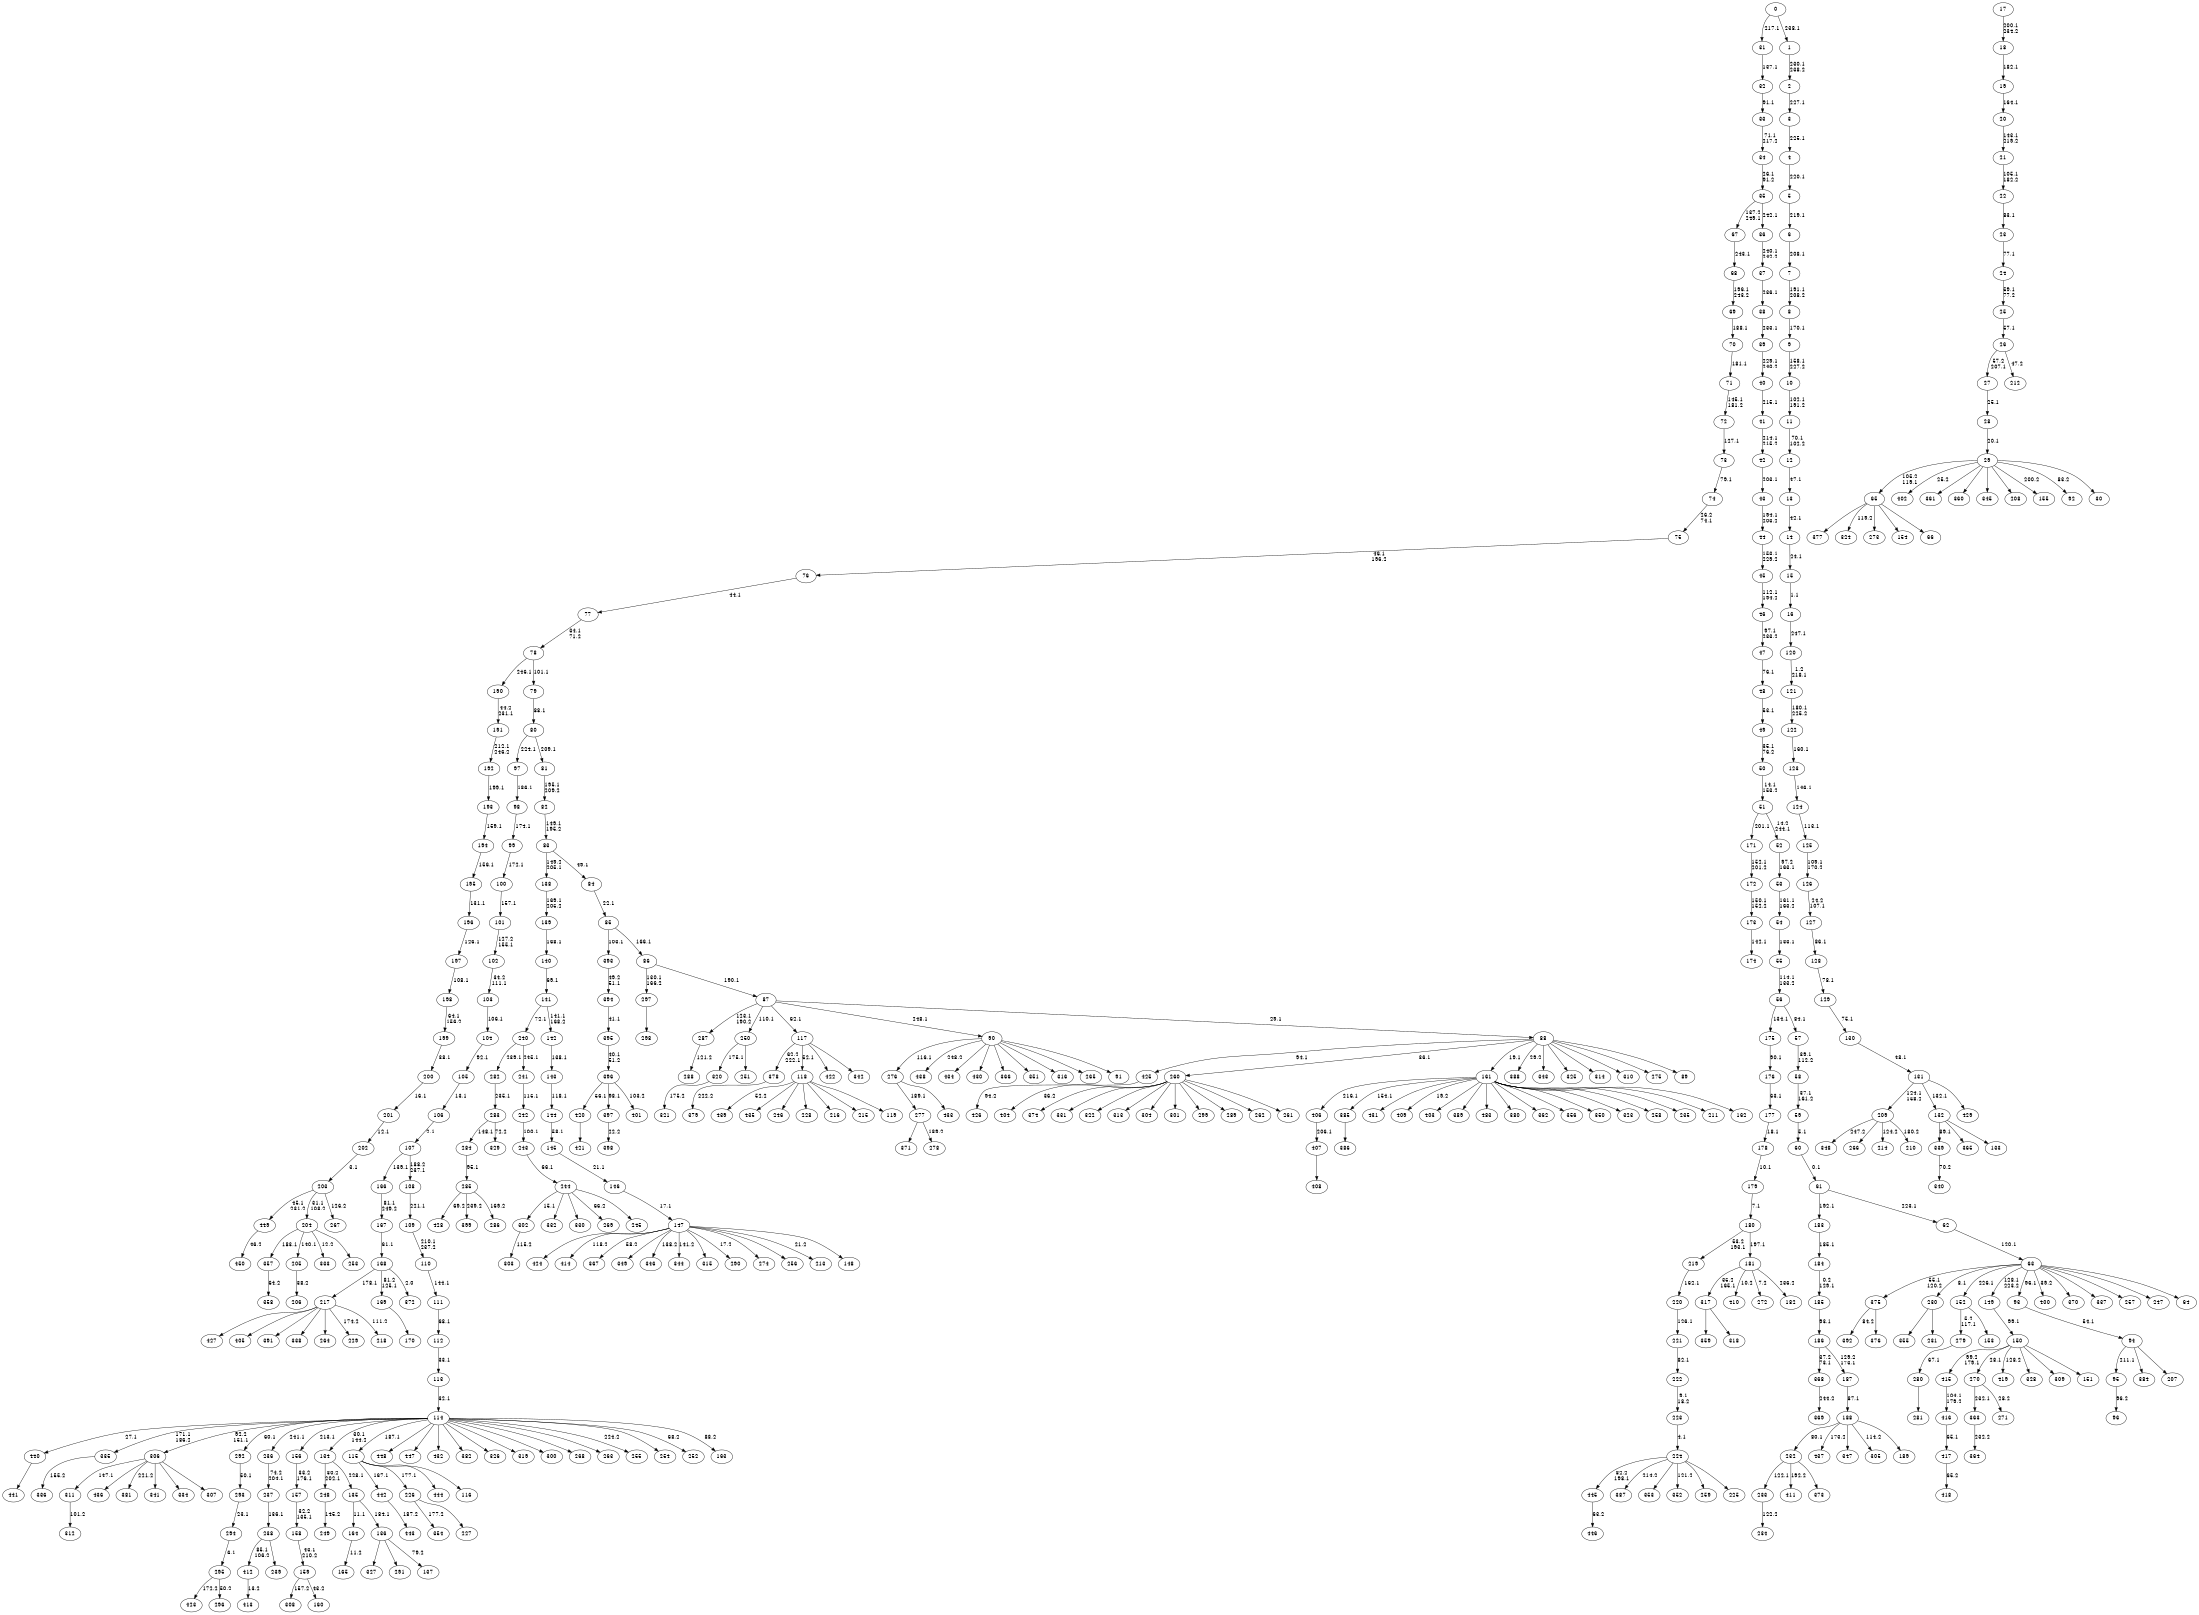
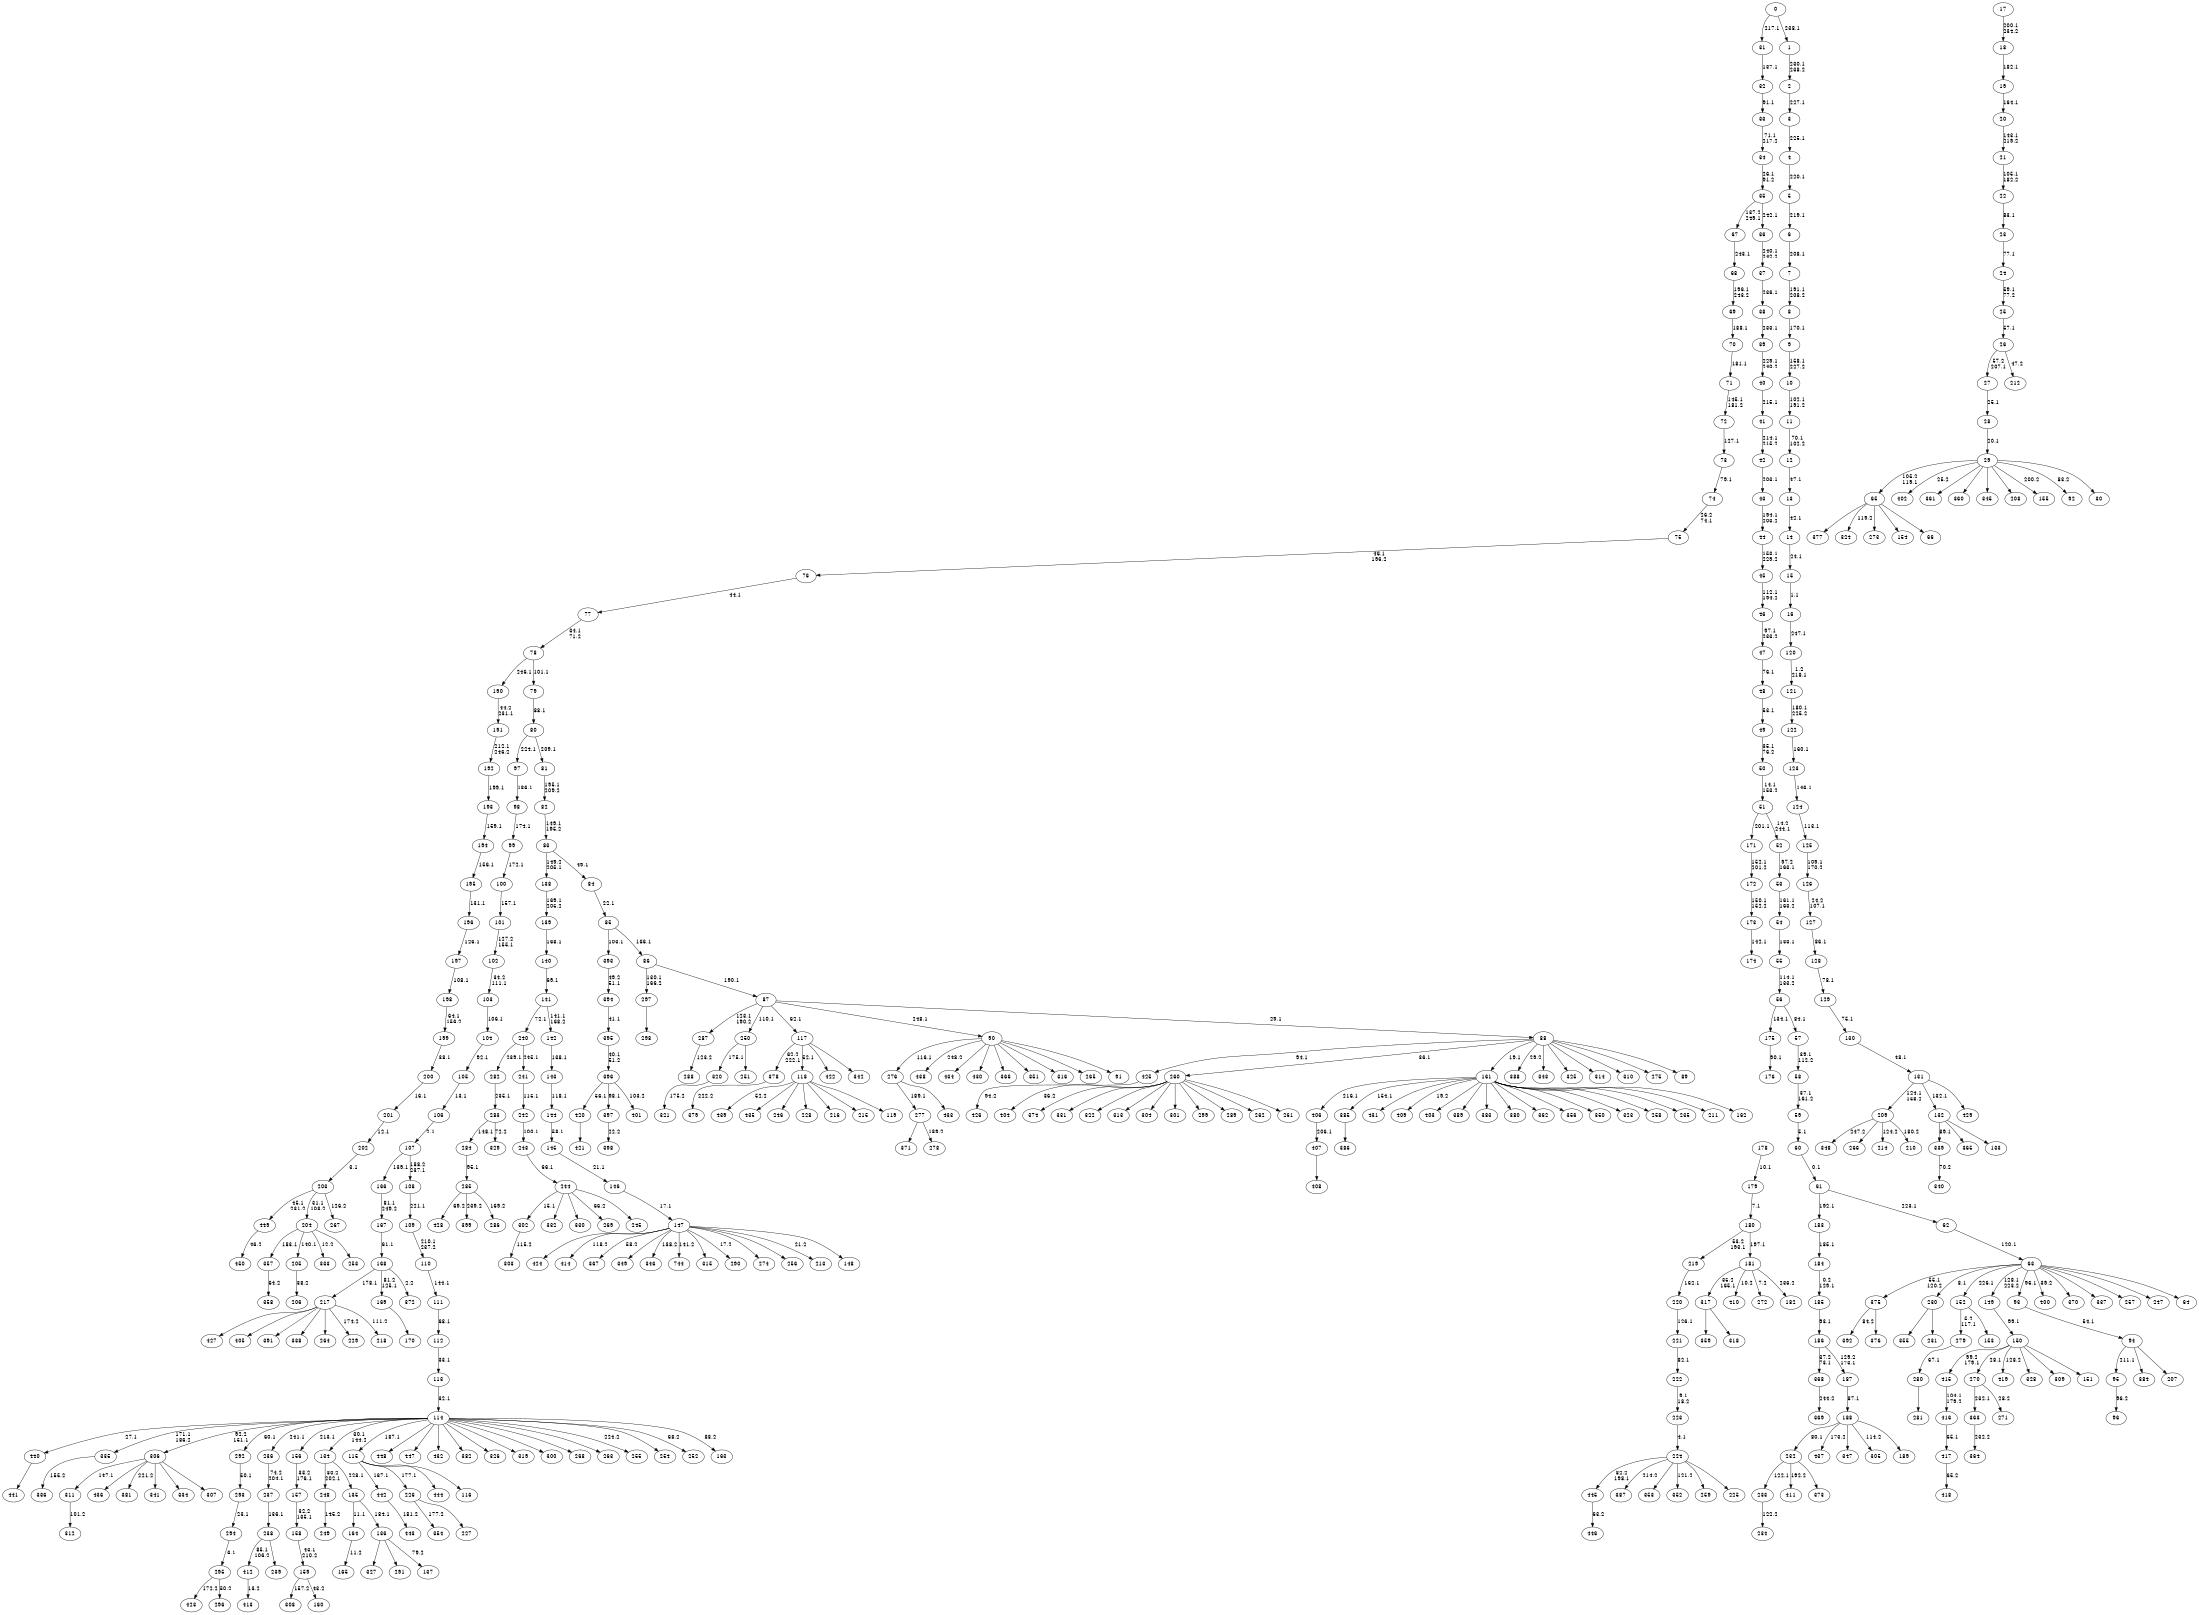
edge "287" -> "288": label "121,2" -> "123,2"
node "483": label "483" -> "383"
node "177": removed
node "344": label "344" -> "744"
edge "168" -> "372": label "2,0" -> "2,2"
edge "442" -> "443": label "187,2" -> "181,2"
